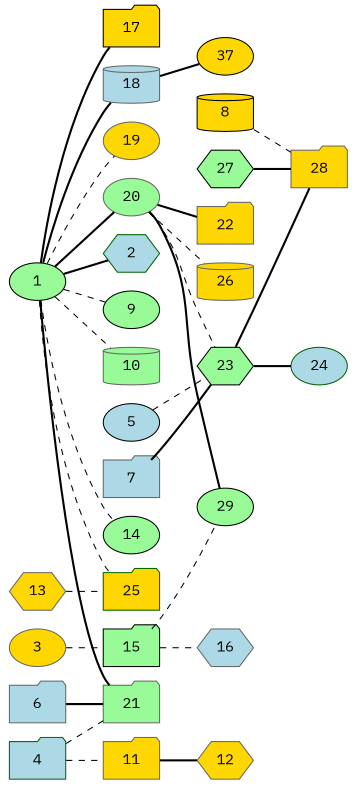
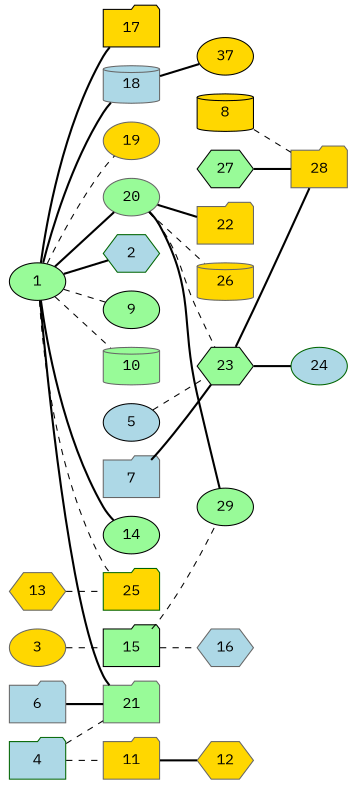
edge "1" -- "14": style dashed -> bold
